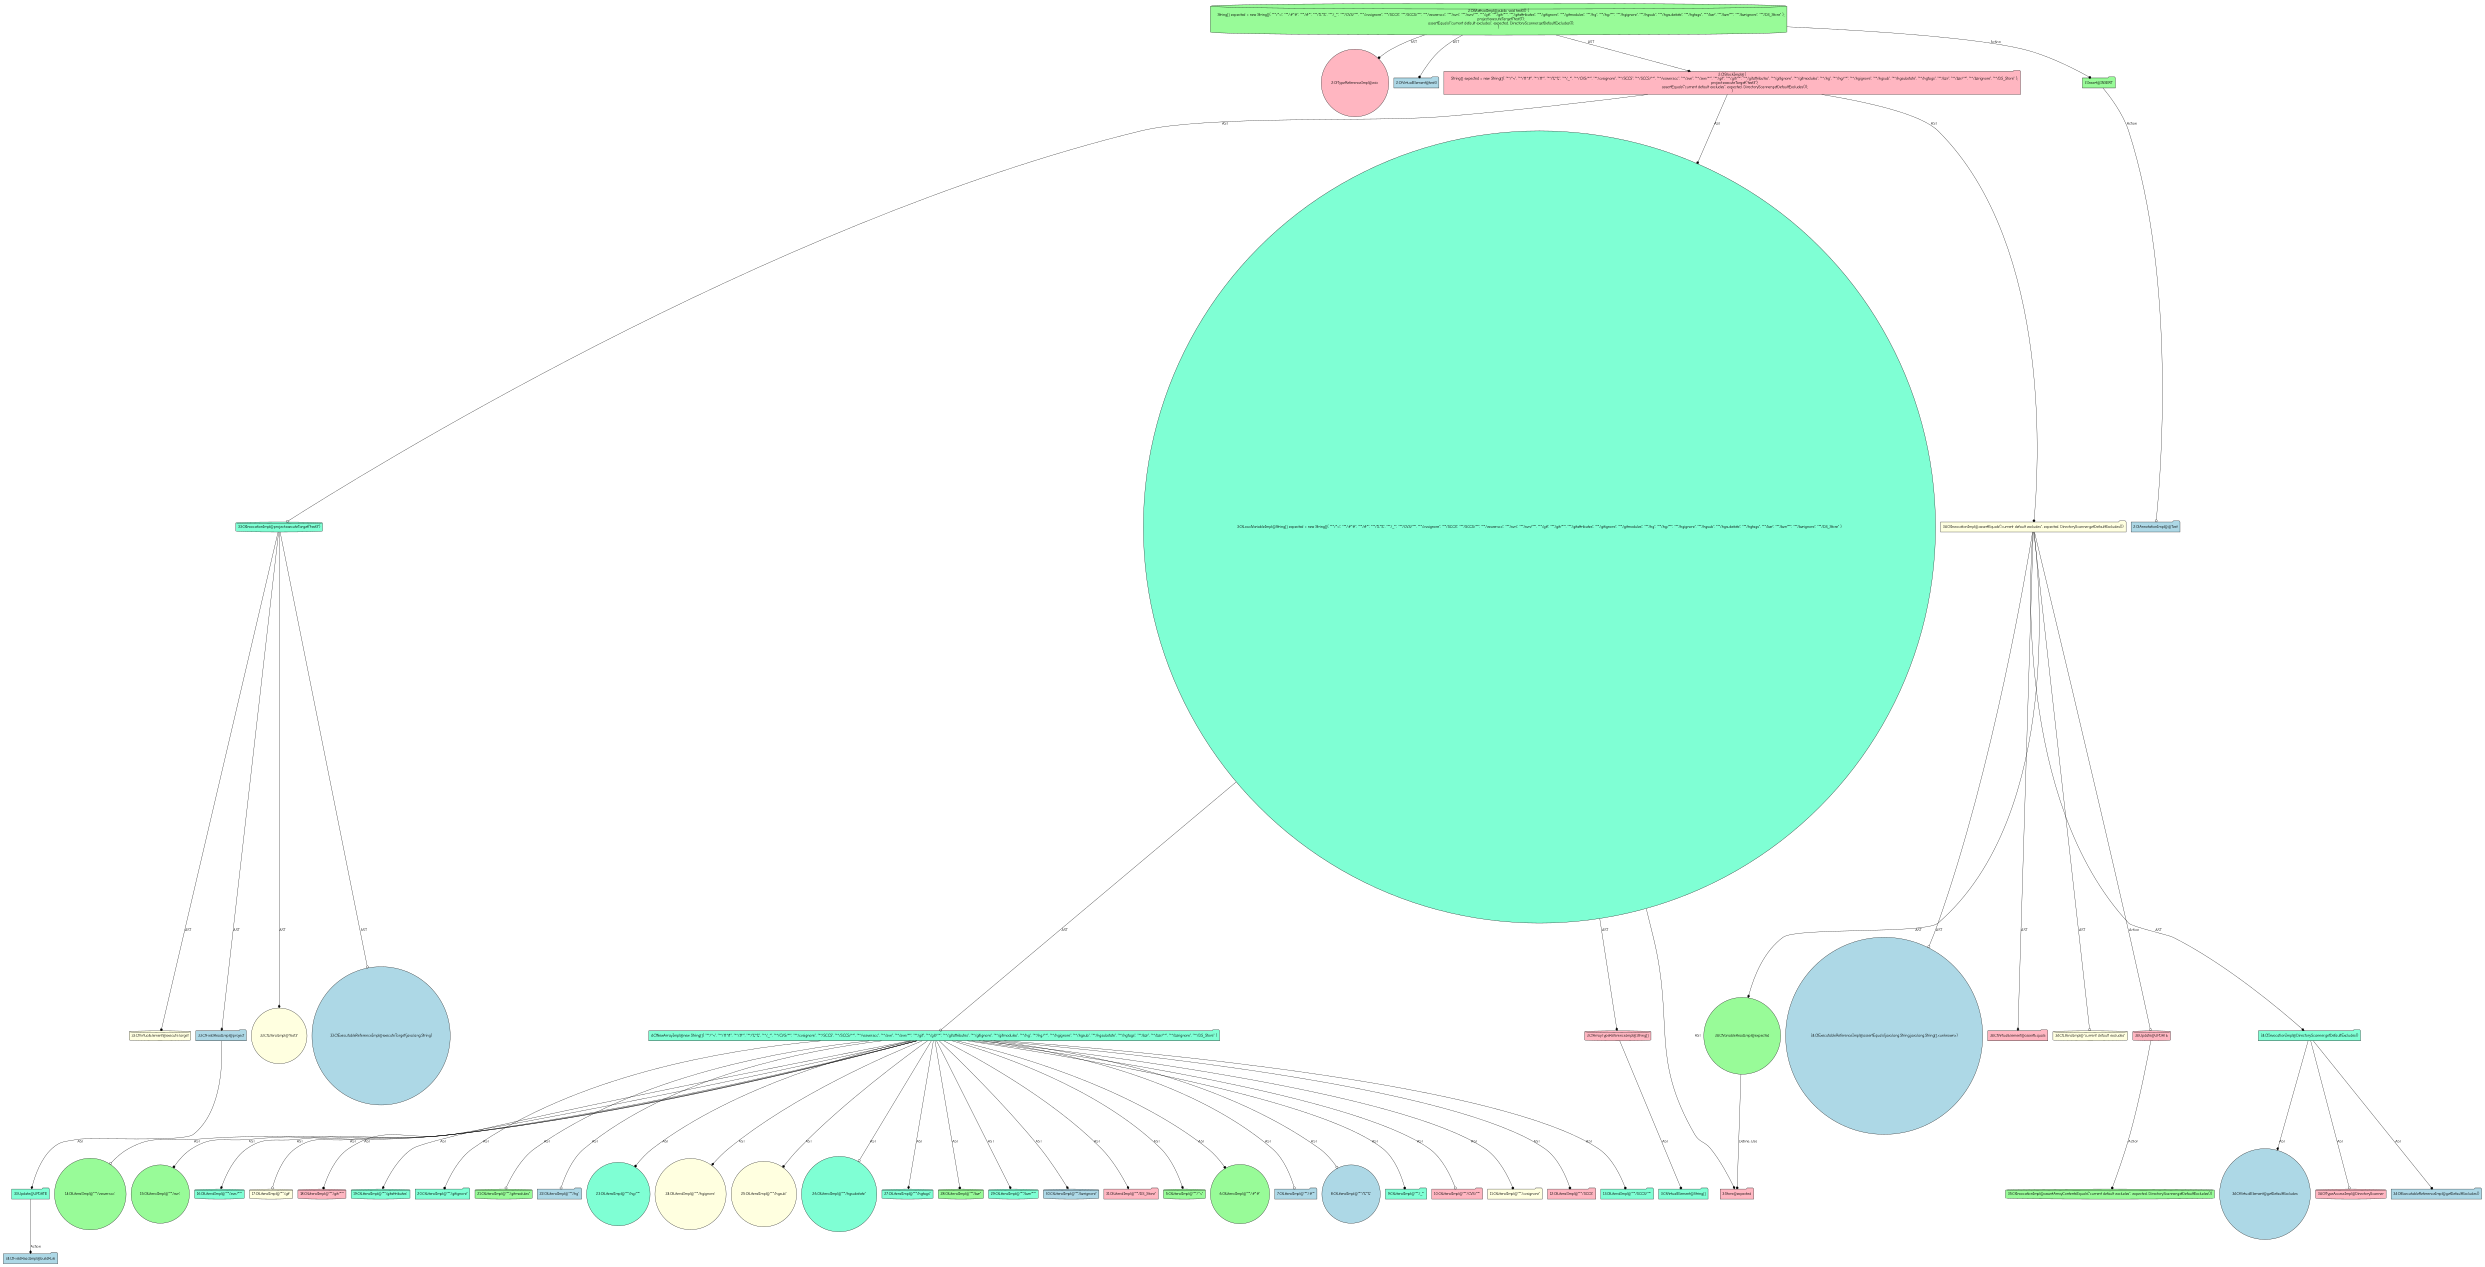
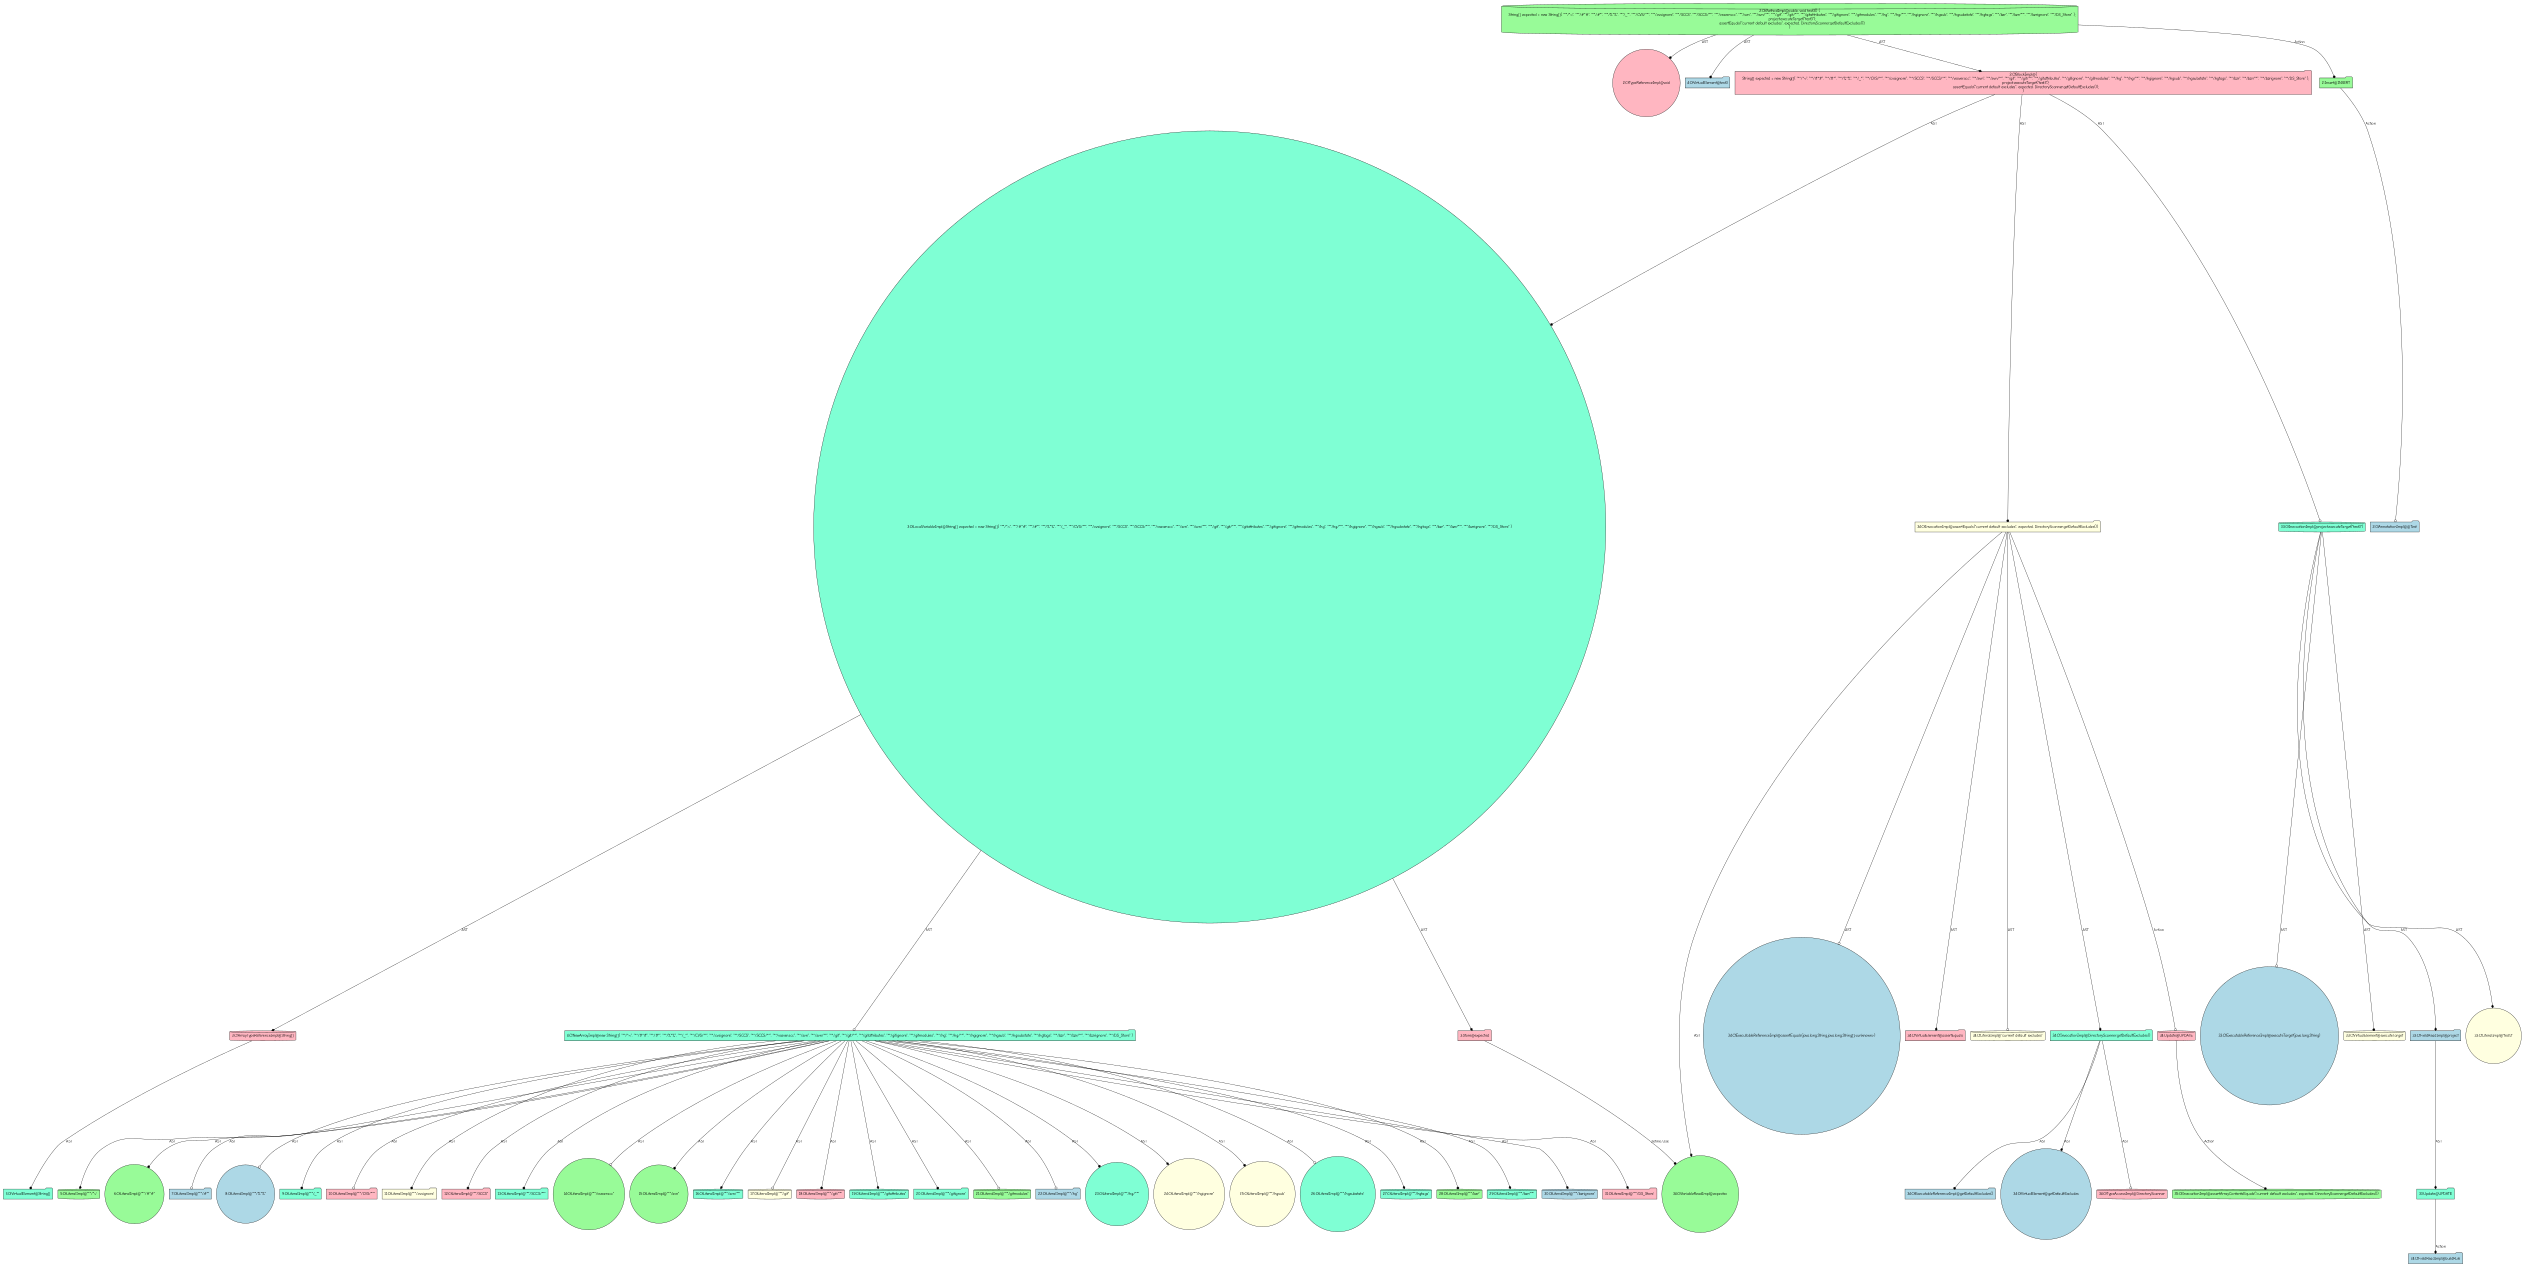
node "2:CtVirtualElement@test3": label "2:CtVirtualElement@test3" -> "4:CtVirtualElement@test3"
edge "34:CtVariableReadImpl@expected" -> "3:Store@expected": reversed
